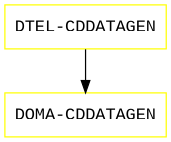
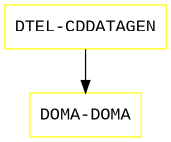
node "DOMA-CDDATAGEN": label "DOMA-CDDATAGEN" -> "DOMA-DOMA"
